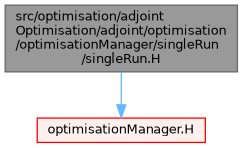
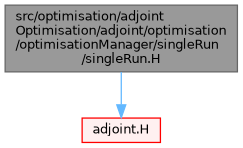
node "optimisationManager.H": label "optimisationManager.H" -> "adjoint.H"
